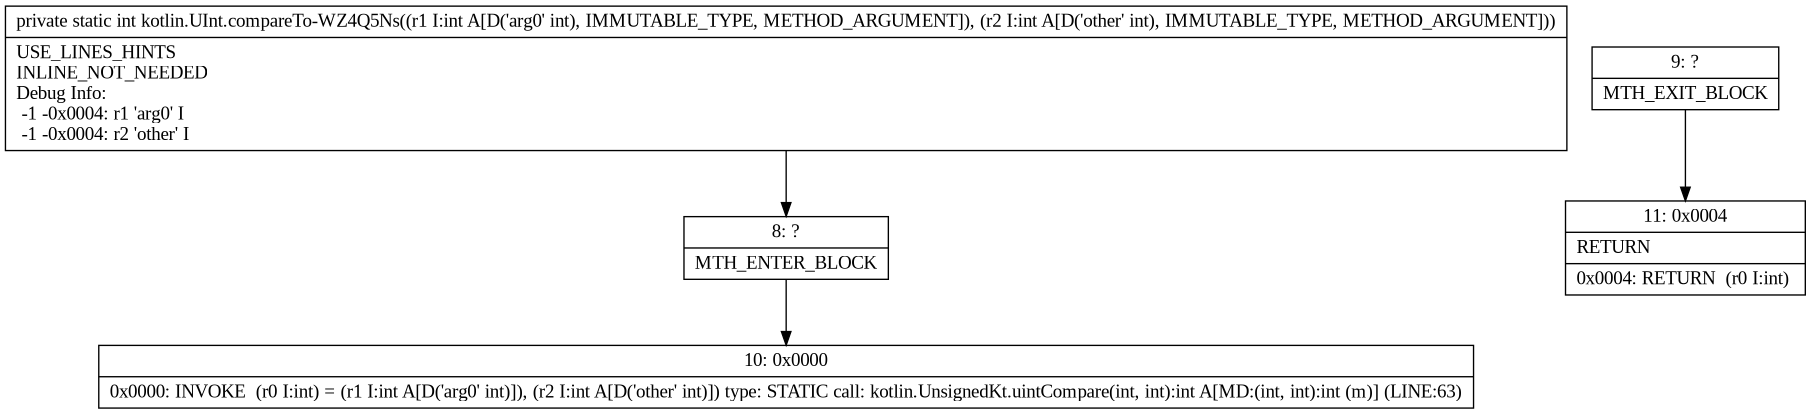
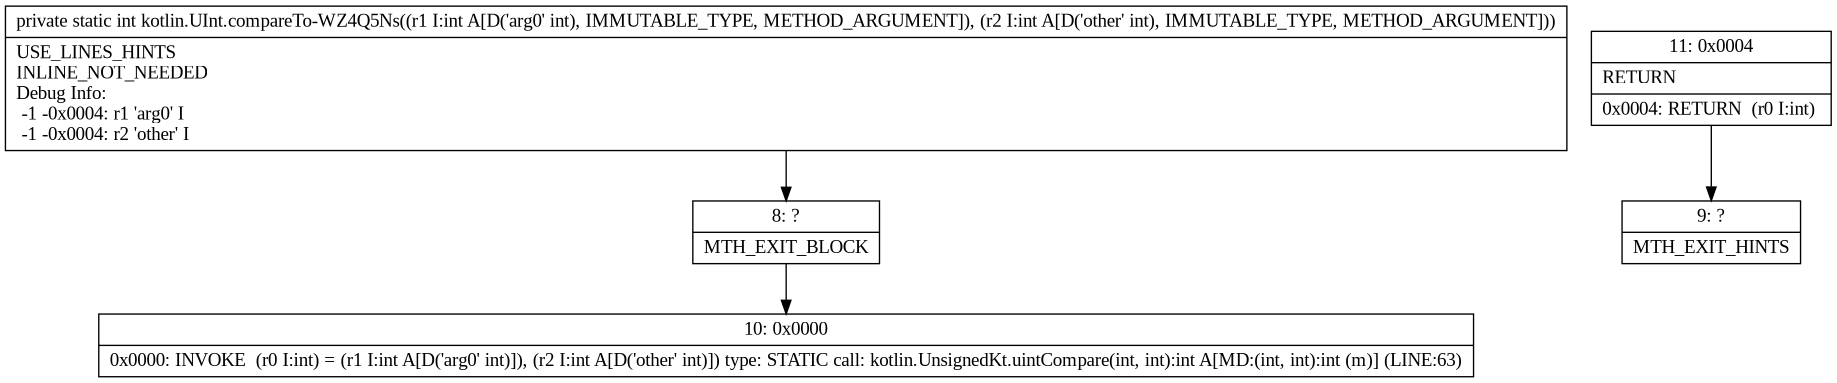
node "9: ?": text "MTH_EXIT_BLOCK" -> "MTH_EXIT_HINTS"
edge "9: ?" -> "11: 0x0004": reversed
node "8: ?": text "MTH_ENTER_BLOCK" -> "MTH_EXIT_BLOCK"
